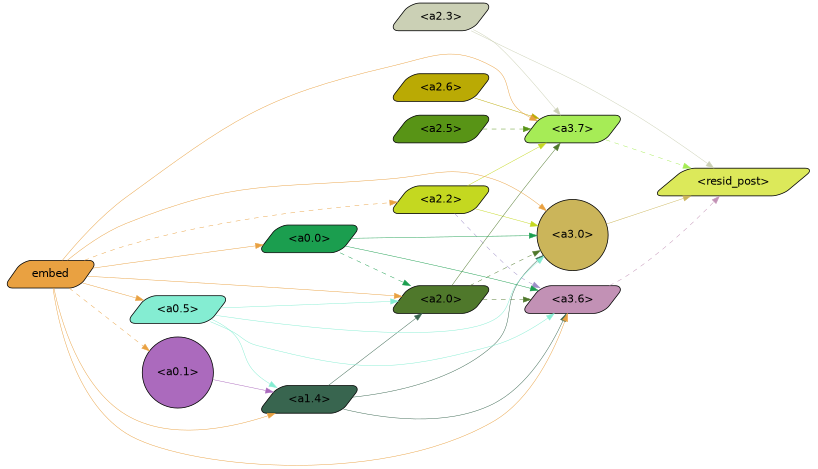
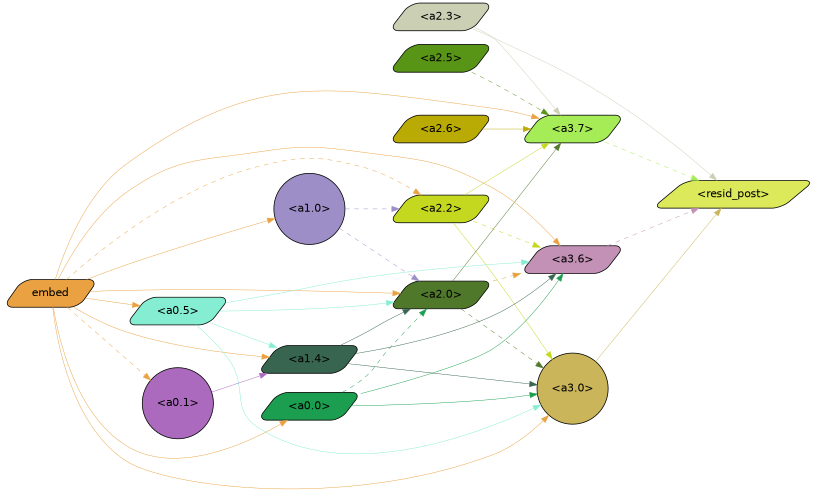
node "<a1.0>": added
edge "<a2.2>" -> "<a3.6>": color #9e8ec7 -> #c4d820
edge "<a2.0>" -> "<a3.6>": color #4f782b -> #e9a141
